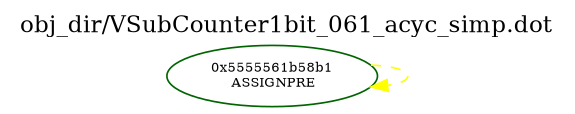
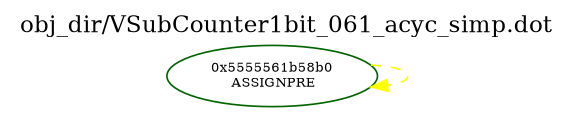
node "0x5555561b58b1 ASSIGNPRE": label "0x5555561b58b1 ASSIGNPRE" -> "0x5555561b58b0 ASSIGNPRE"
